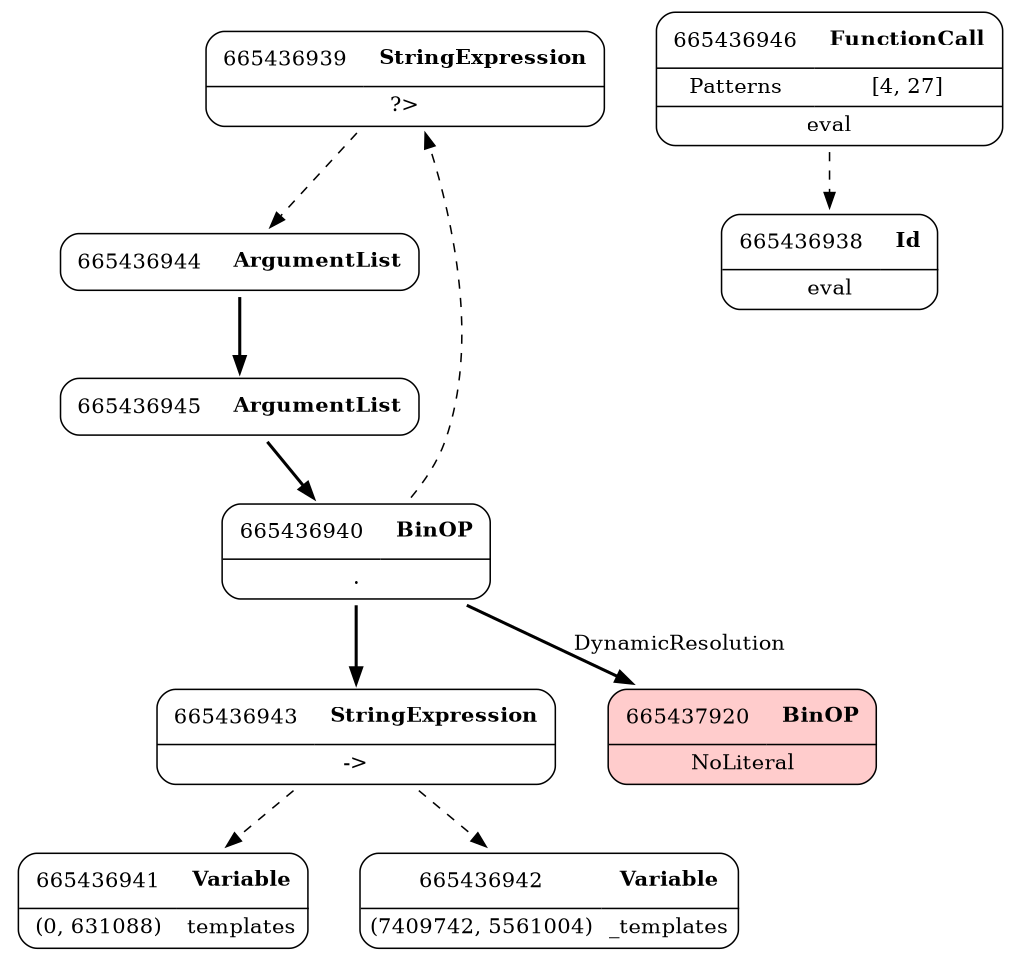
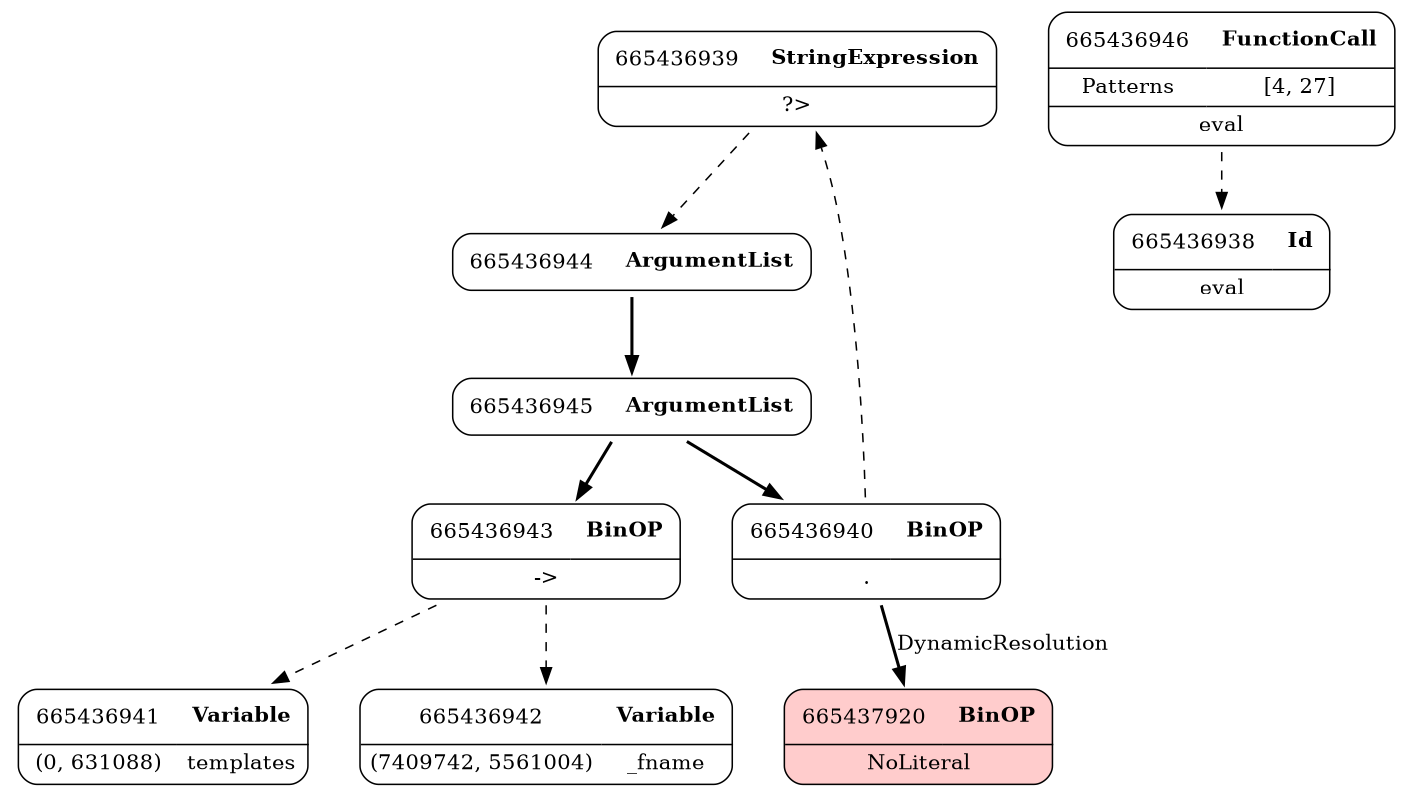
edge "665436940" -> "665436943": now "665436945" -> "665436943"
node "665436943": text "StringExpression" -> "BinOP"
node "665436942": text "_templates" -> "_fname"
